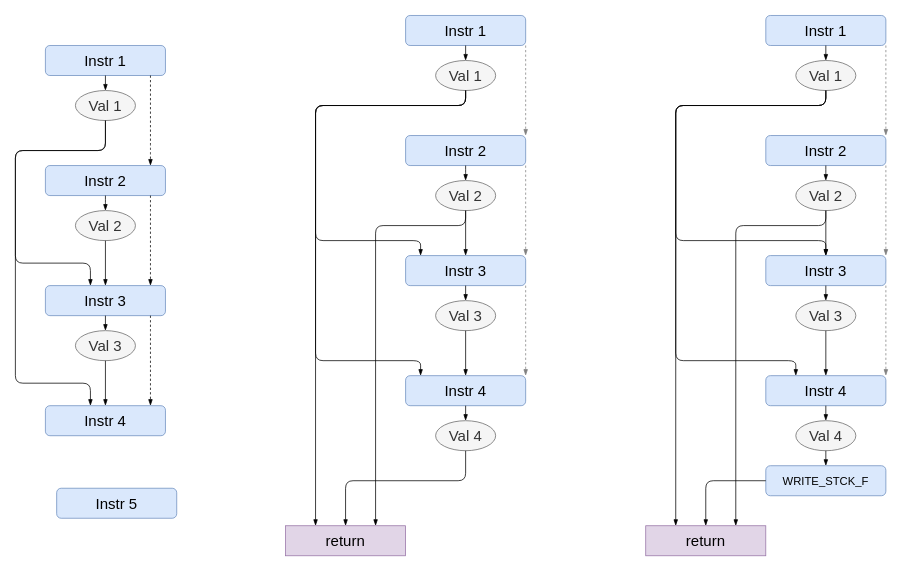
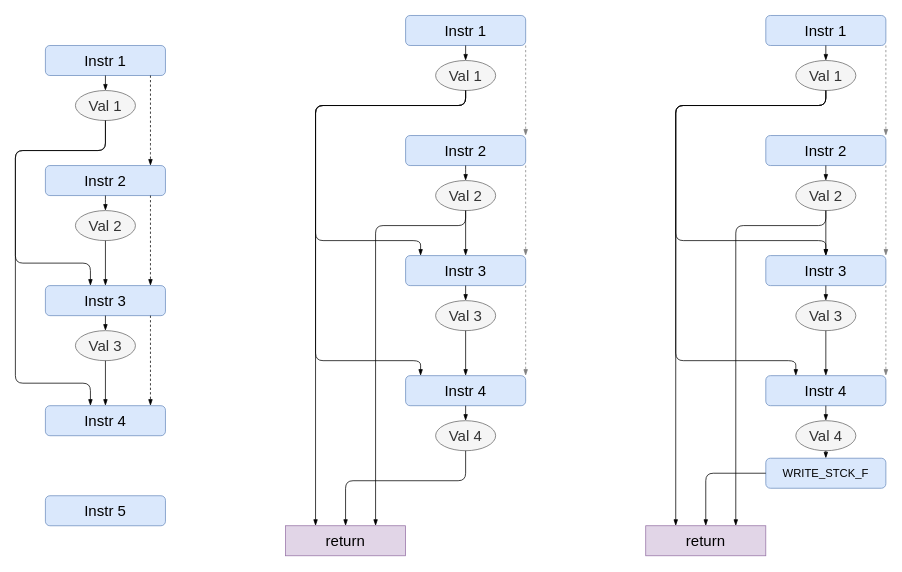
node "WRITE_STCK_F": moved (825, 480) -> (825, 473)
node "Instr 5": moved (117, 503) -> (105, 510)
